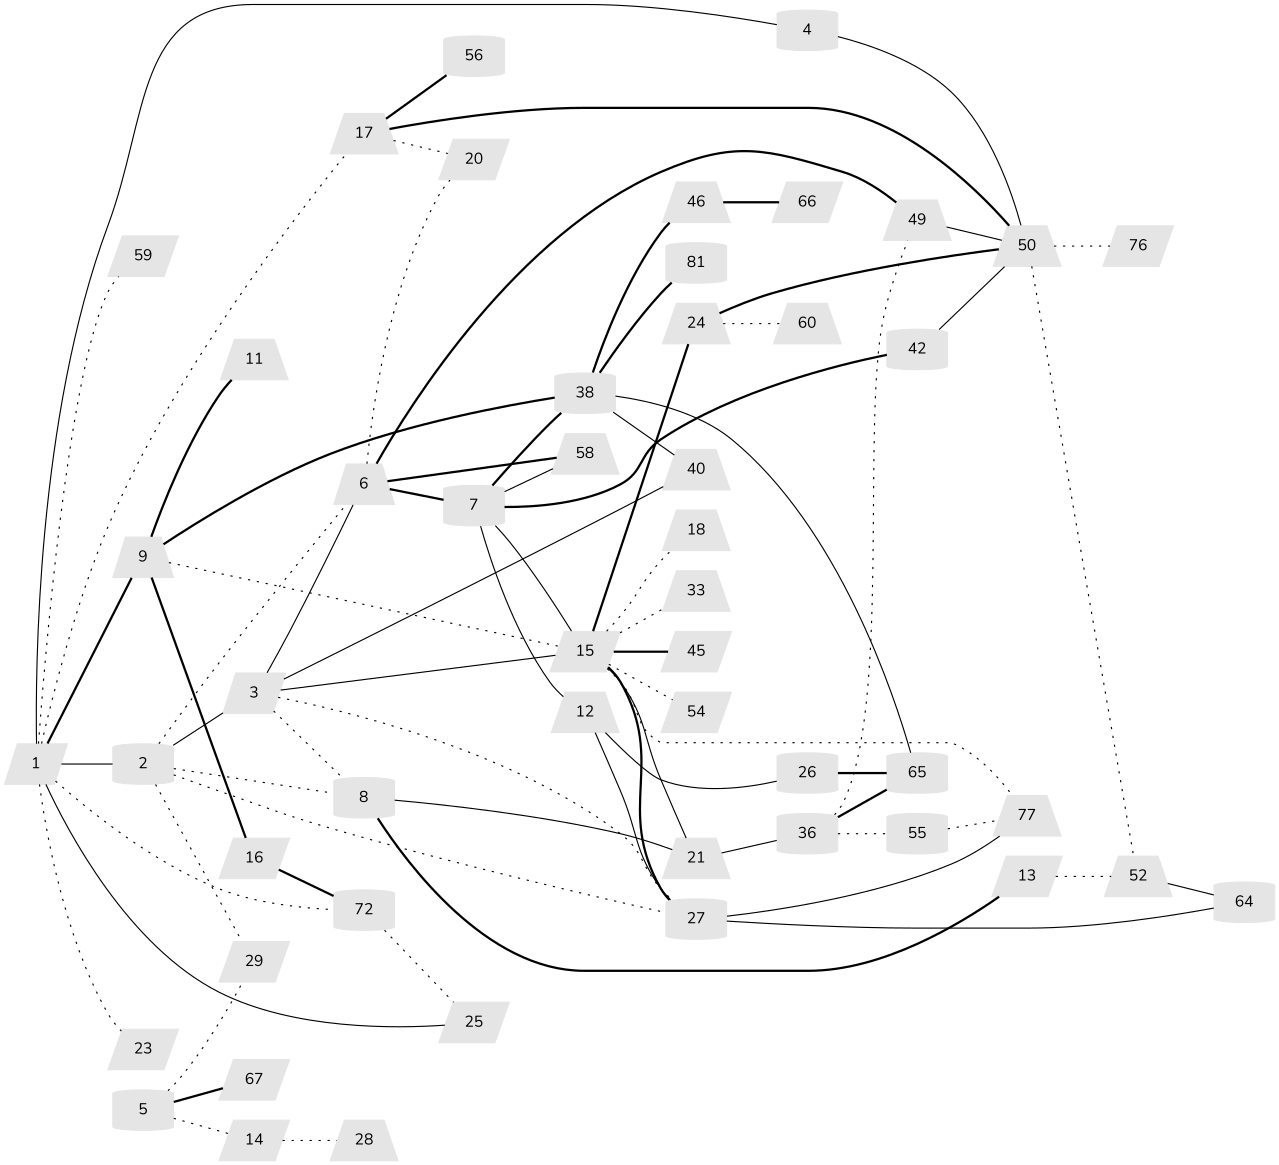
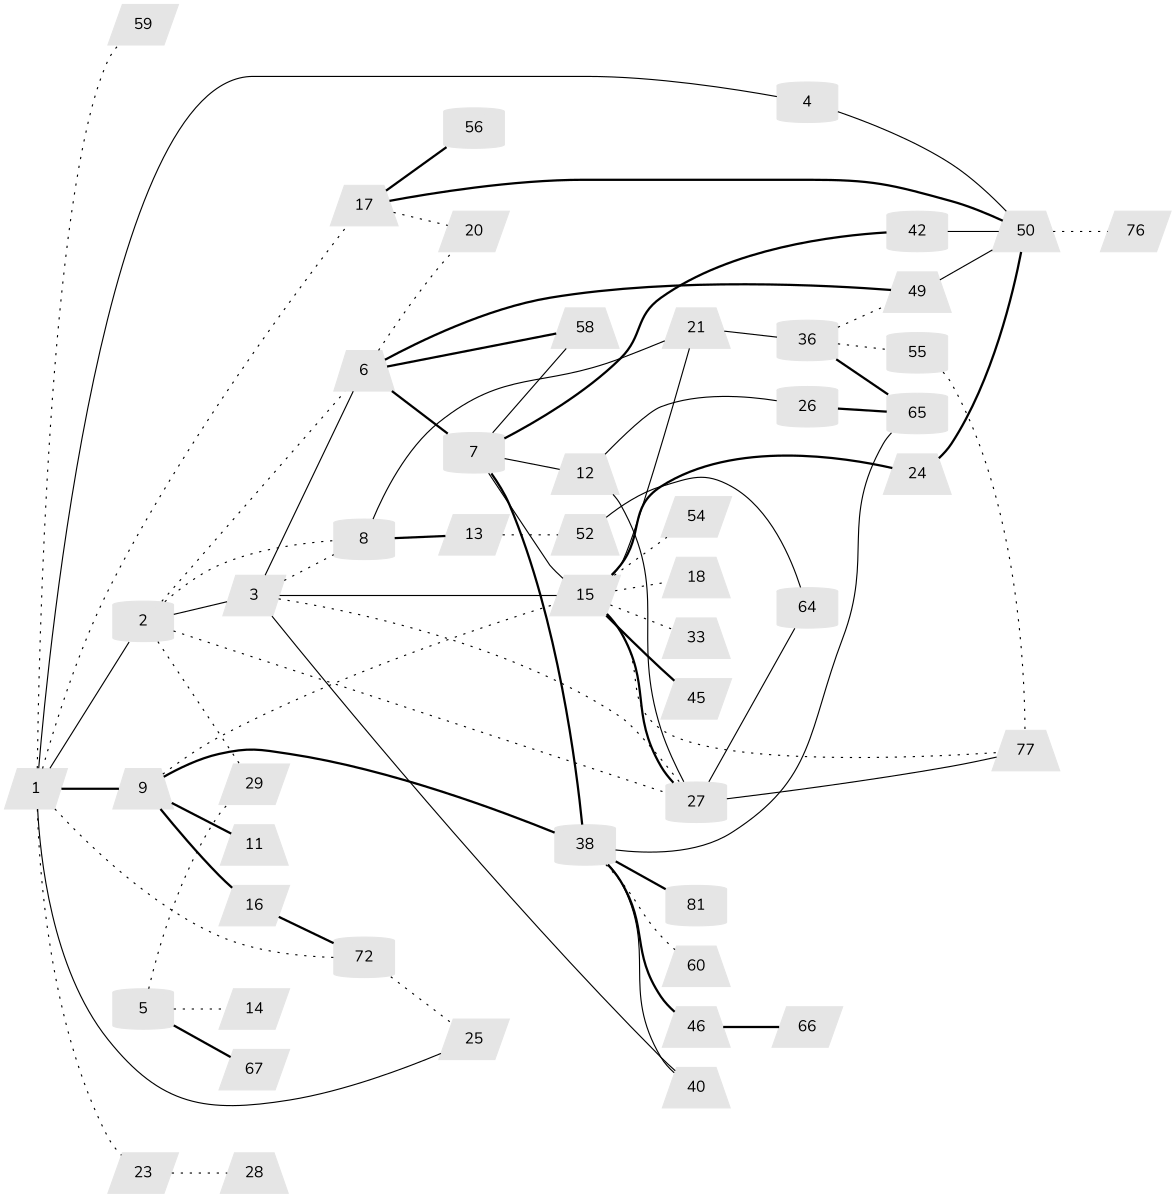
edge "24" -- "60": now "38" -- "60"
edge "50" -- "52": removed
edge "14" -- "28": now "23" -- "28"
